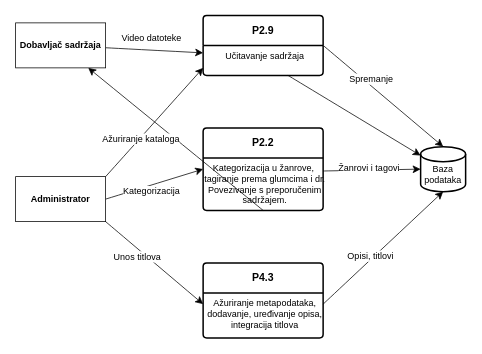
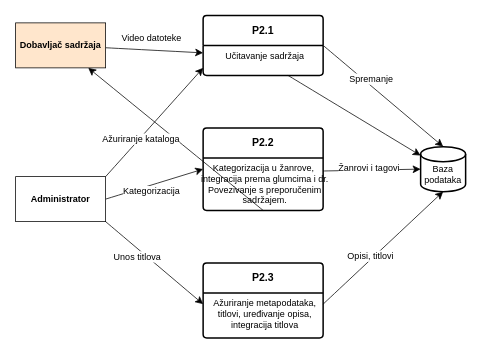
node "P2.9": label "P2.9" -> "P2.1"
node "Dobavljač sadržaja": fillcolor #ffffff -> #ffe6cc
node "Kategorizacija u žanrove, tagiranje prema glumcima i dr. Povezivanje s preporučenim sadržajem.": label "Kategorizacija u žanrove, tagiranje prema glumcima i dr. Povezivanje s preporučenim sadržajem." -> "Kategorizacija u žanrove, integracija prema glumcima i dr. Povezivanje s preporučenim sadržajem."
node "P4.3": label "P4.3" -> "P2.3"
node "Ažuriranje metapodataka, dodavanje, uređivanje opisa, integracija titlova": label "Ažuriranje metapodataka, dodavanje, uređivanje opisa, integracija titlova" -> "Ažuriranje metapodataka, titlovi, uređivanje opisa, integracija titlova"
